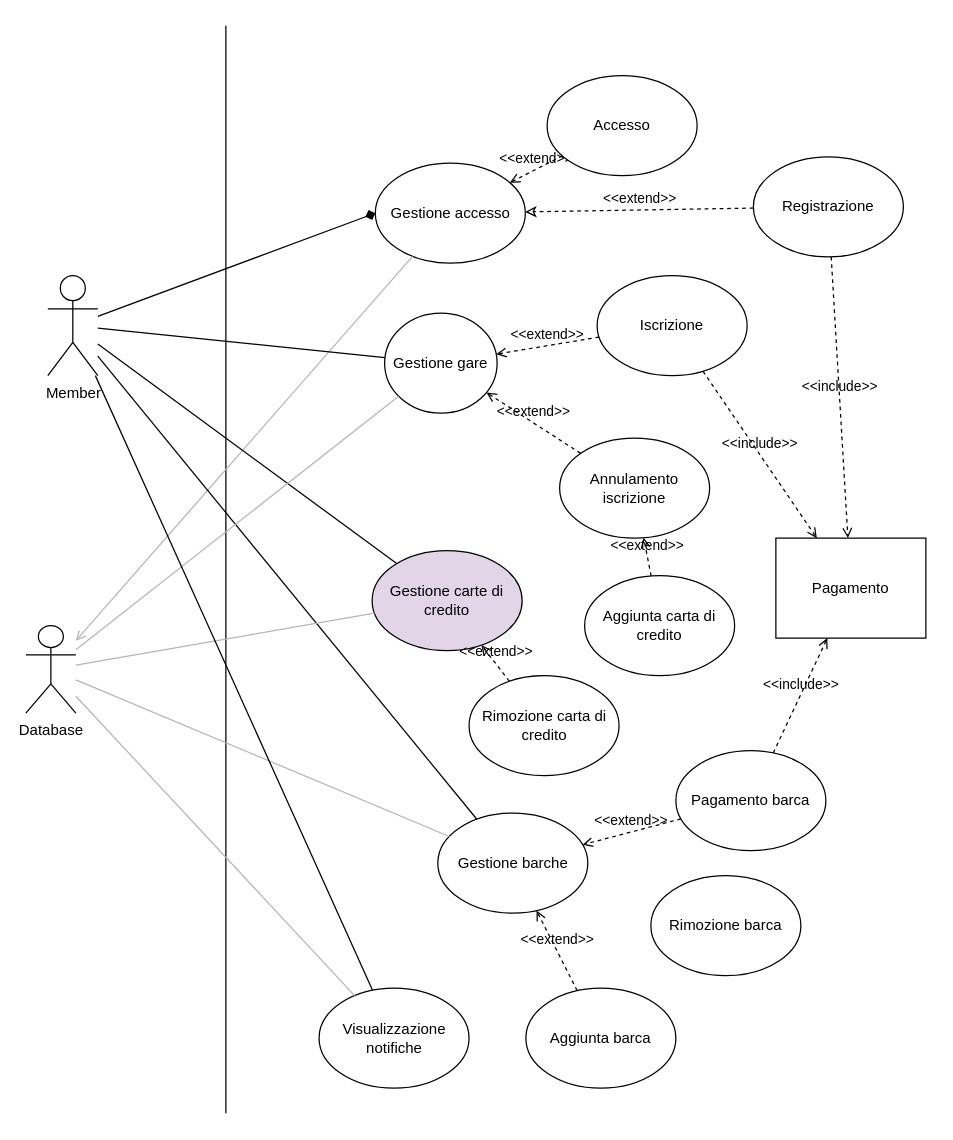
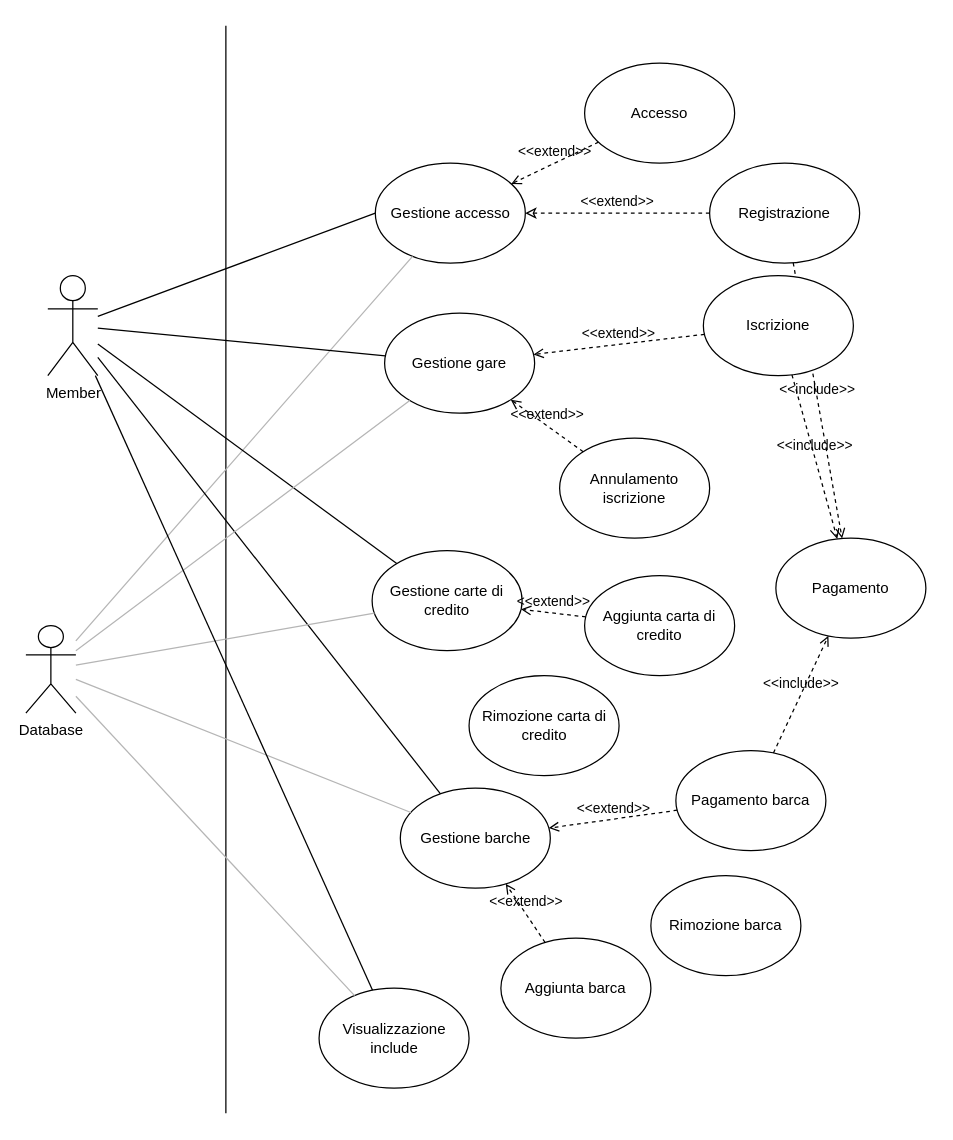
node "Accesso": moved (622, 126) -> (659, 113)
node "Registrazione": moved (828, 207) -> (784, 213)
edge "Member" -> "Gestione accesso": arrowhead diamond -> none
node "Iscrizione": moved (672, 326) -> (778, 326)
node "Gestione gare": size 113x100 -> 150x100
edge "Gestione accesso" -> "Database": arrowhead open -> none
edge "Aggiunta carta di credito" -> "Annulamento iscrizione": now "Aggiunta carta di credito" -> "Gestione carte di credito"
node "Pagamento": shape rectangle -> ellipse
node "Gestione carte di credito": fillcolor #e1d5e7 -> #ffffff
edge "Rimozione carta di credito" -> "Gestione carte di credito": removed, label "<<extend>>"
node "Gestione barche": moved (513, 863) -> (475, 838)
node "Visualizzazione notifiche": label "Visualizzazione notifiche" -> "Visualizzazione include"
node "Aggiunta barca": moved (601, 1038) -> (576, 988)
